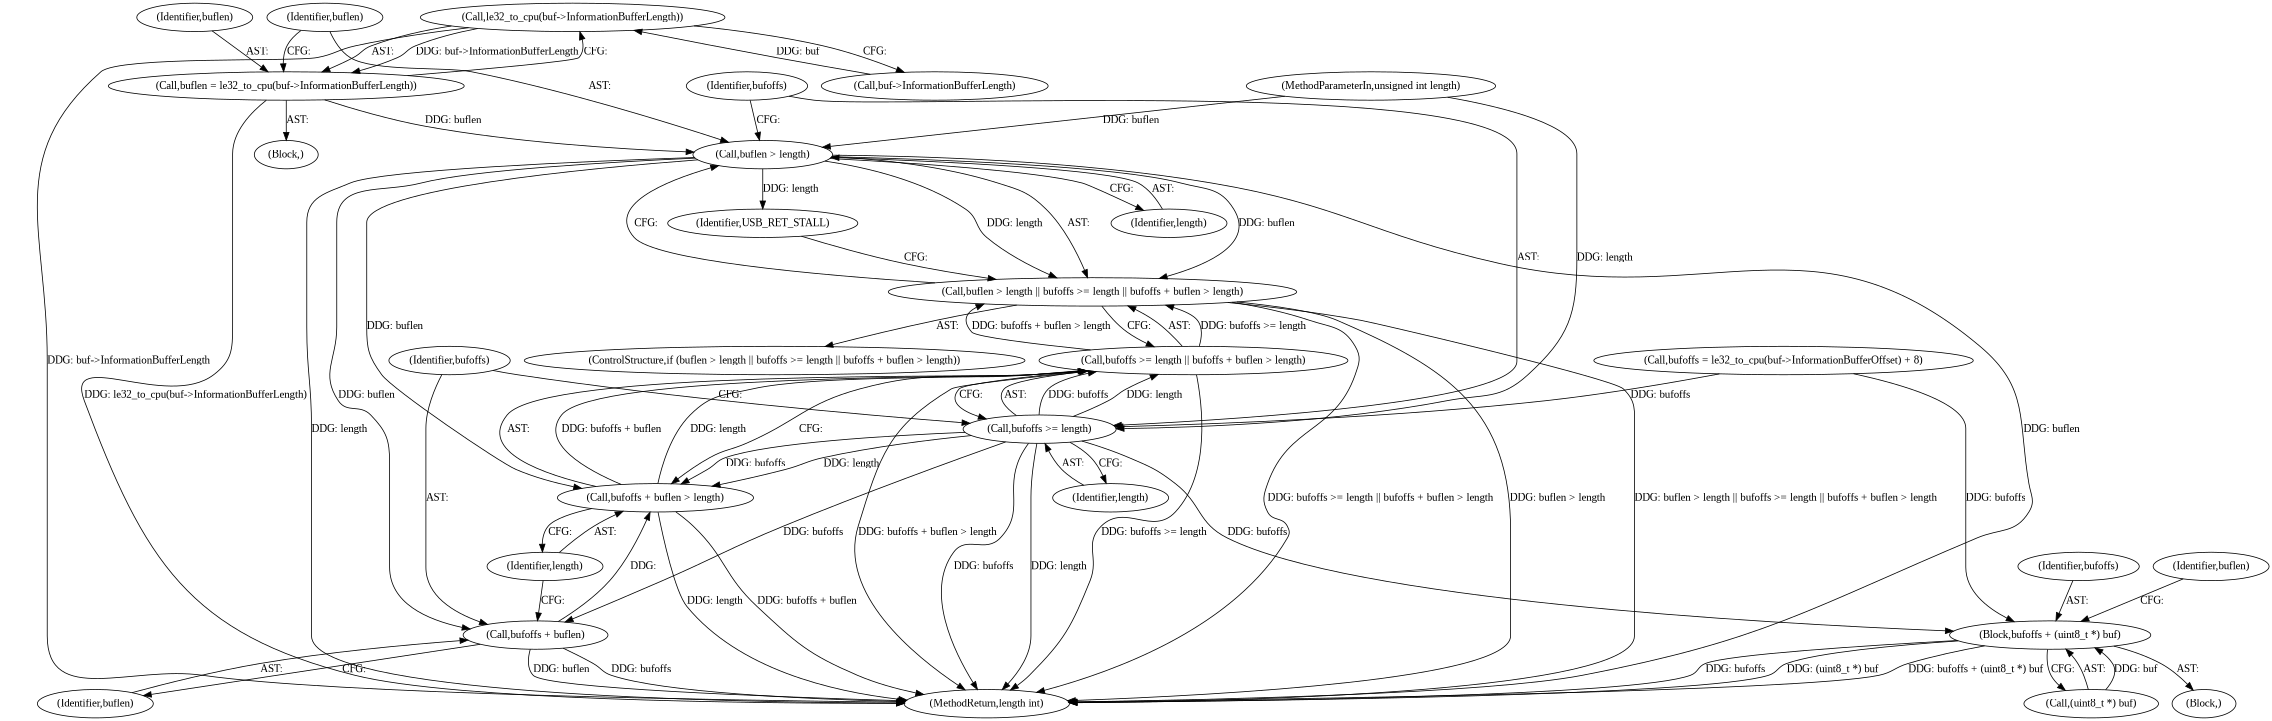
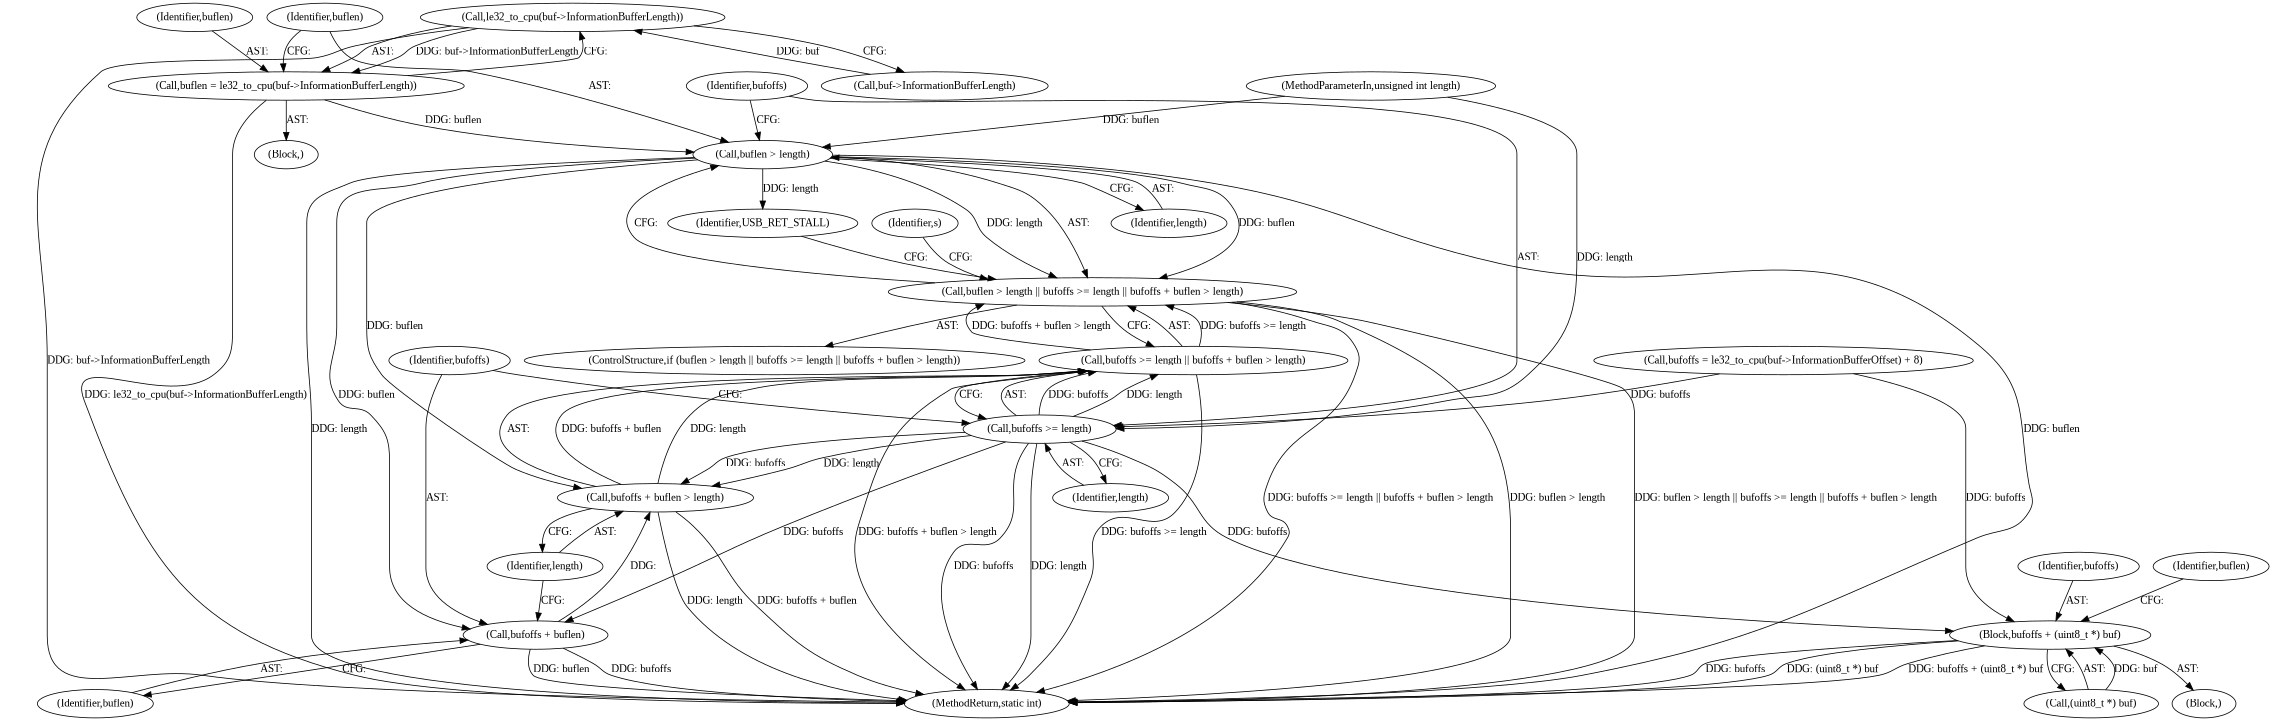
node "(Identifier,s)": added
edge "(Call,bufoffs >= length || bufoffs + buflen > length)" -> "(Call,bufoffs + buflen > length)": removed, label "CFG:"
node "(MethodReturn,length int)": label "(MethodReturn,length int)" -> "(MethodReturn,static int)"
